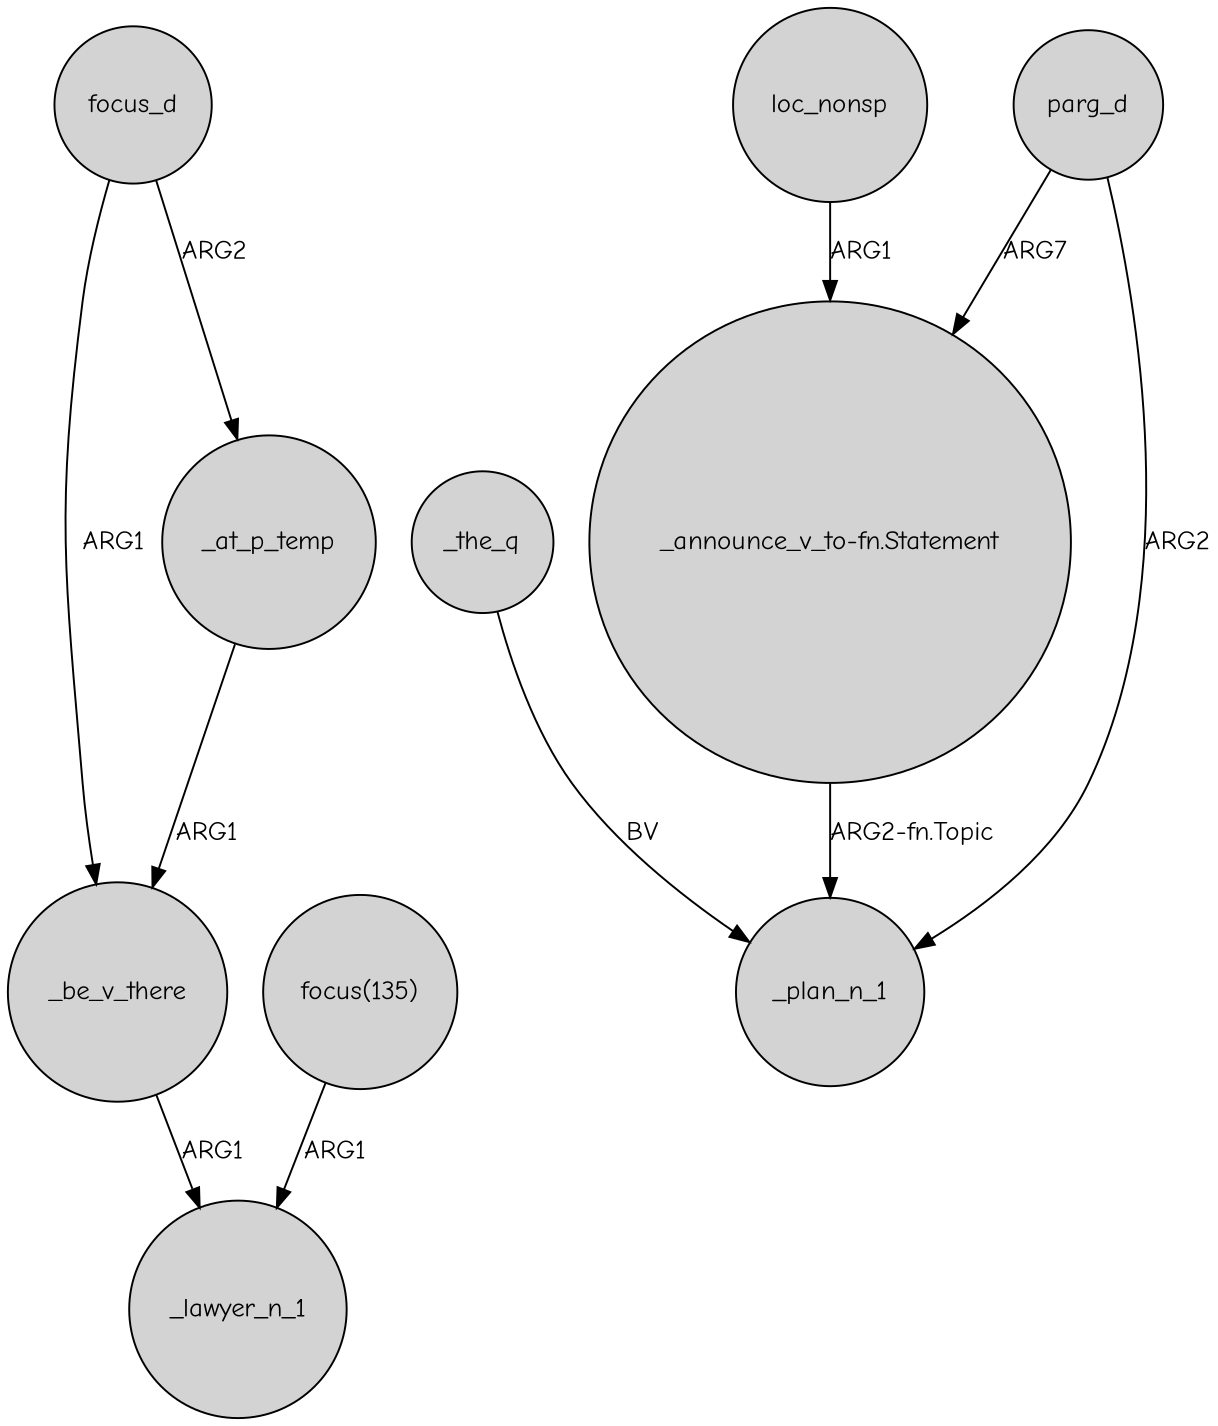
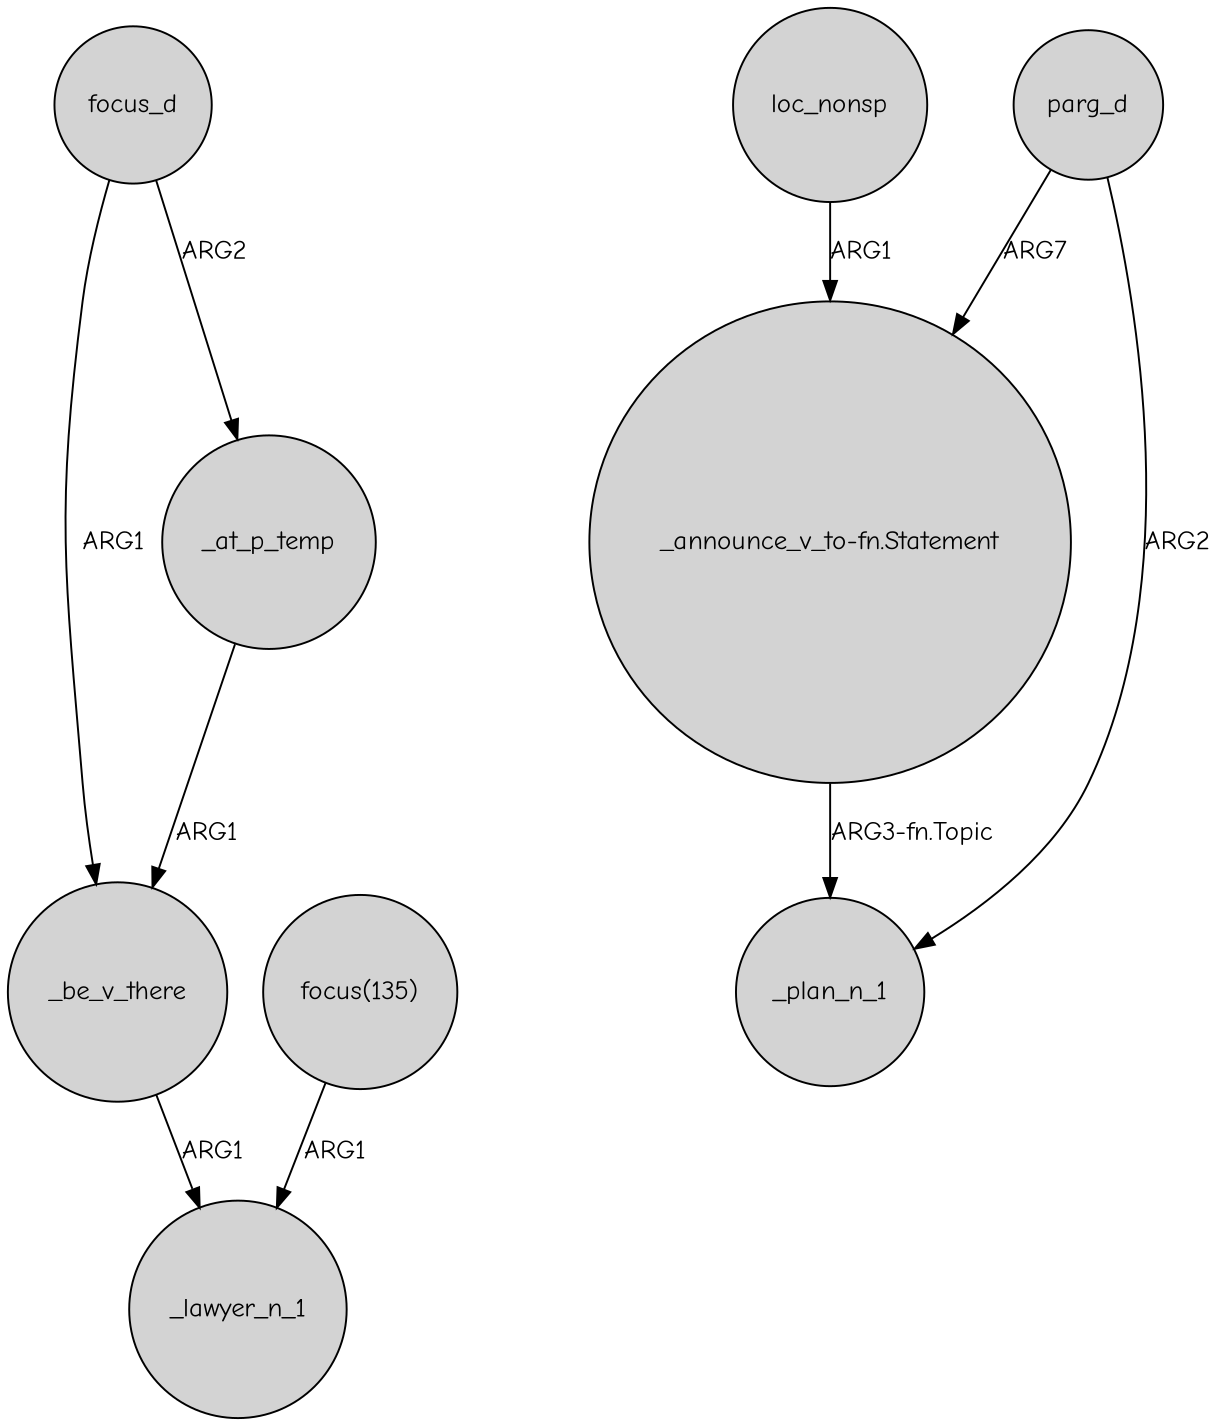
node "_the_q": removed
edge "_announce_v_to-fn.Statement" -> "_plan_n_1": label "ARG2-fn.Topic" -> "ARG3-fn.Topic"
